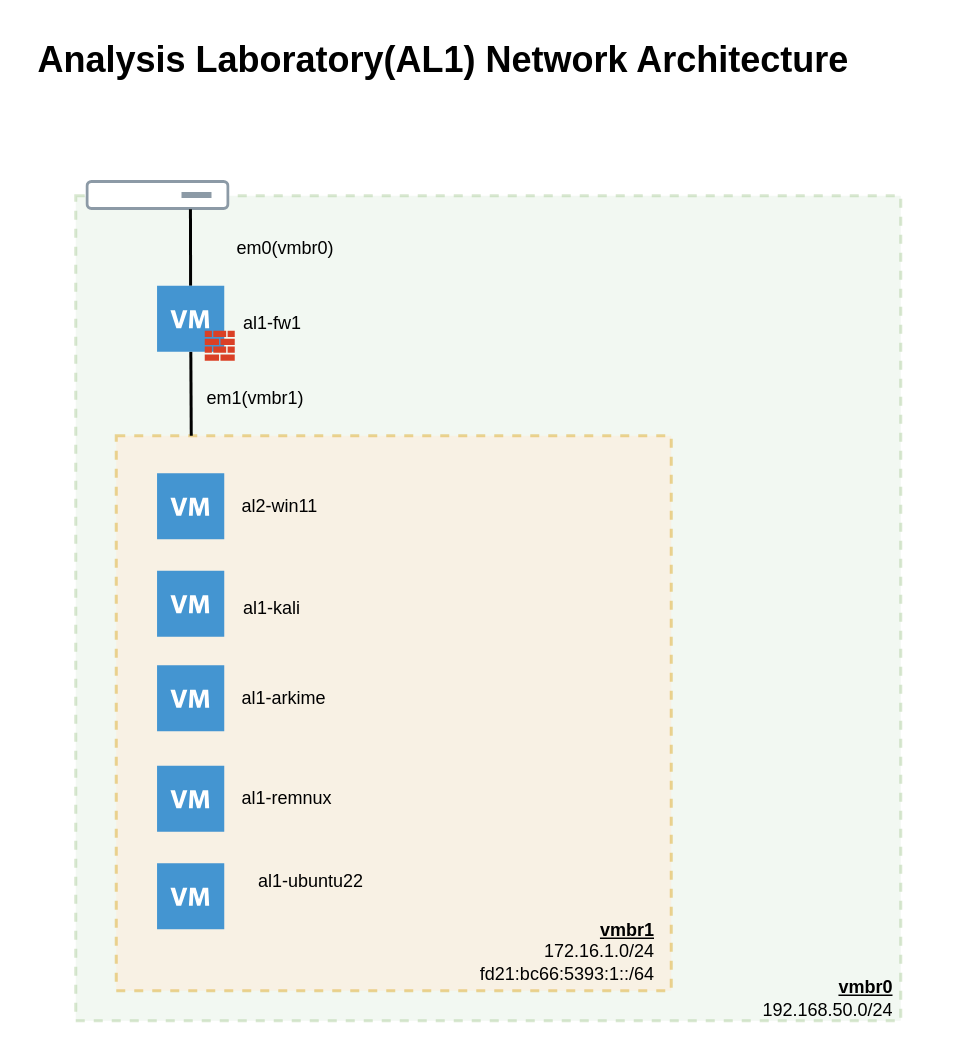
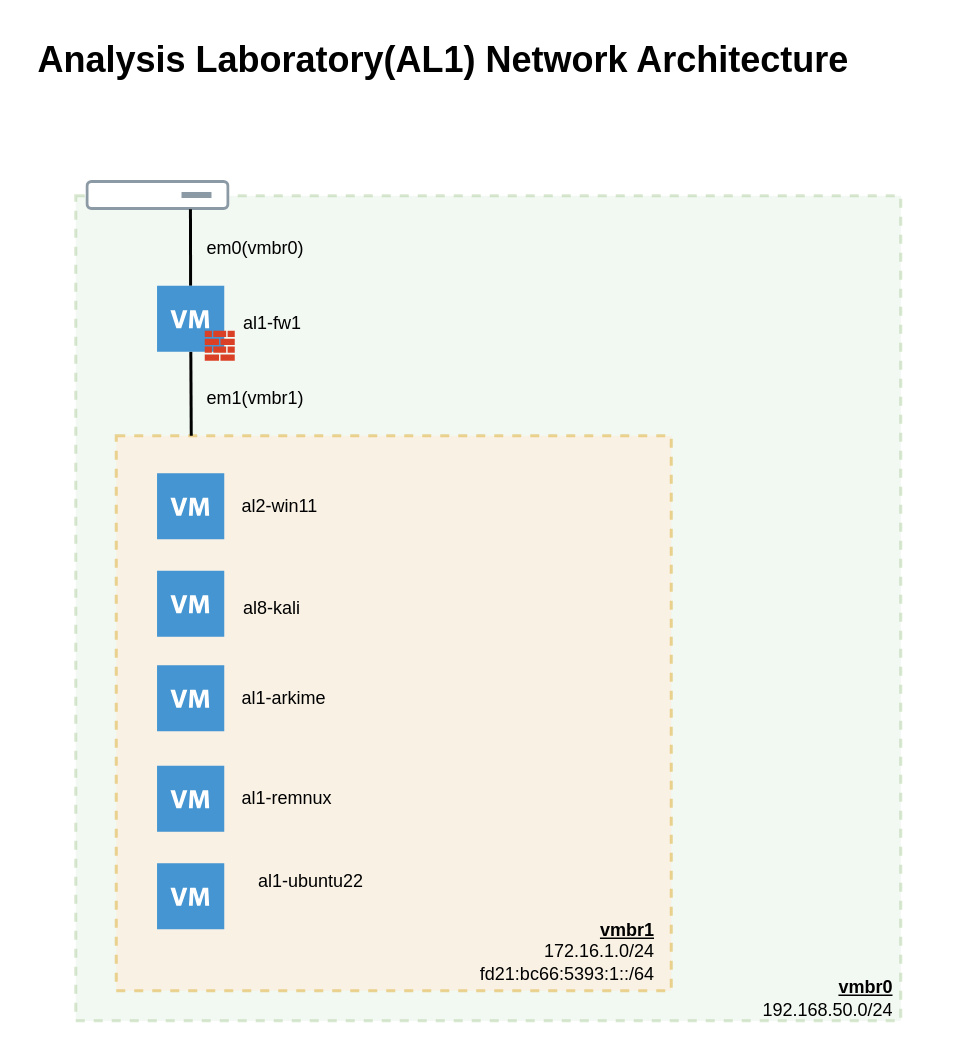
node "em0(vmbr0)": moved (286, 248) -> (256, 248)
node "al1-kali": label "al1-kali" -> "al8-kali"
